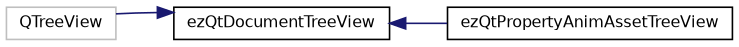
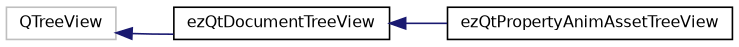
edge "QTreeView" -> "ezQtDocumentTreeView": reversed
